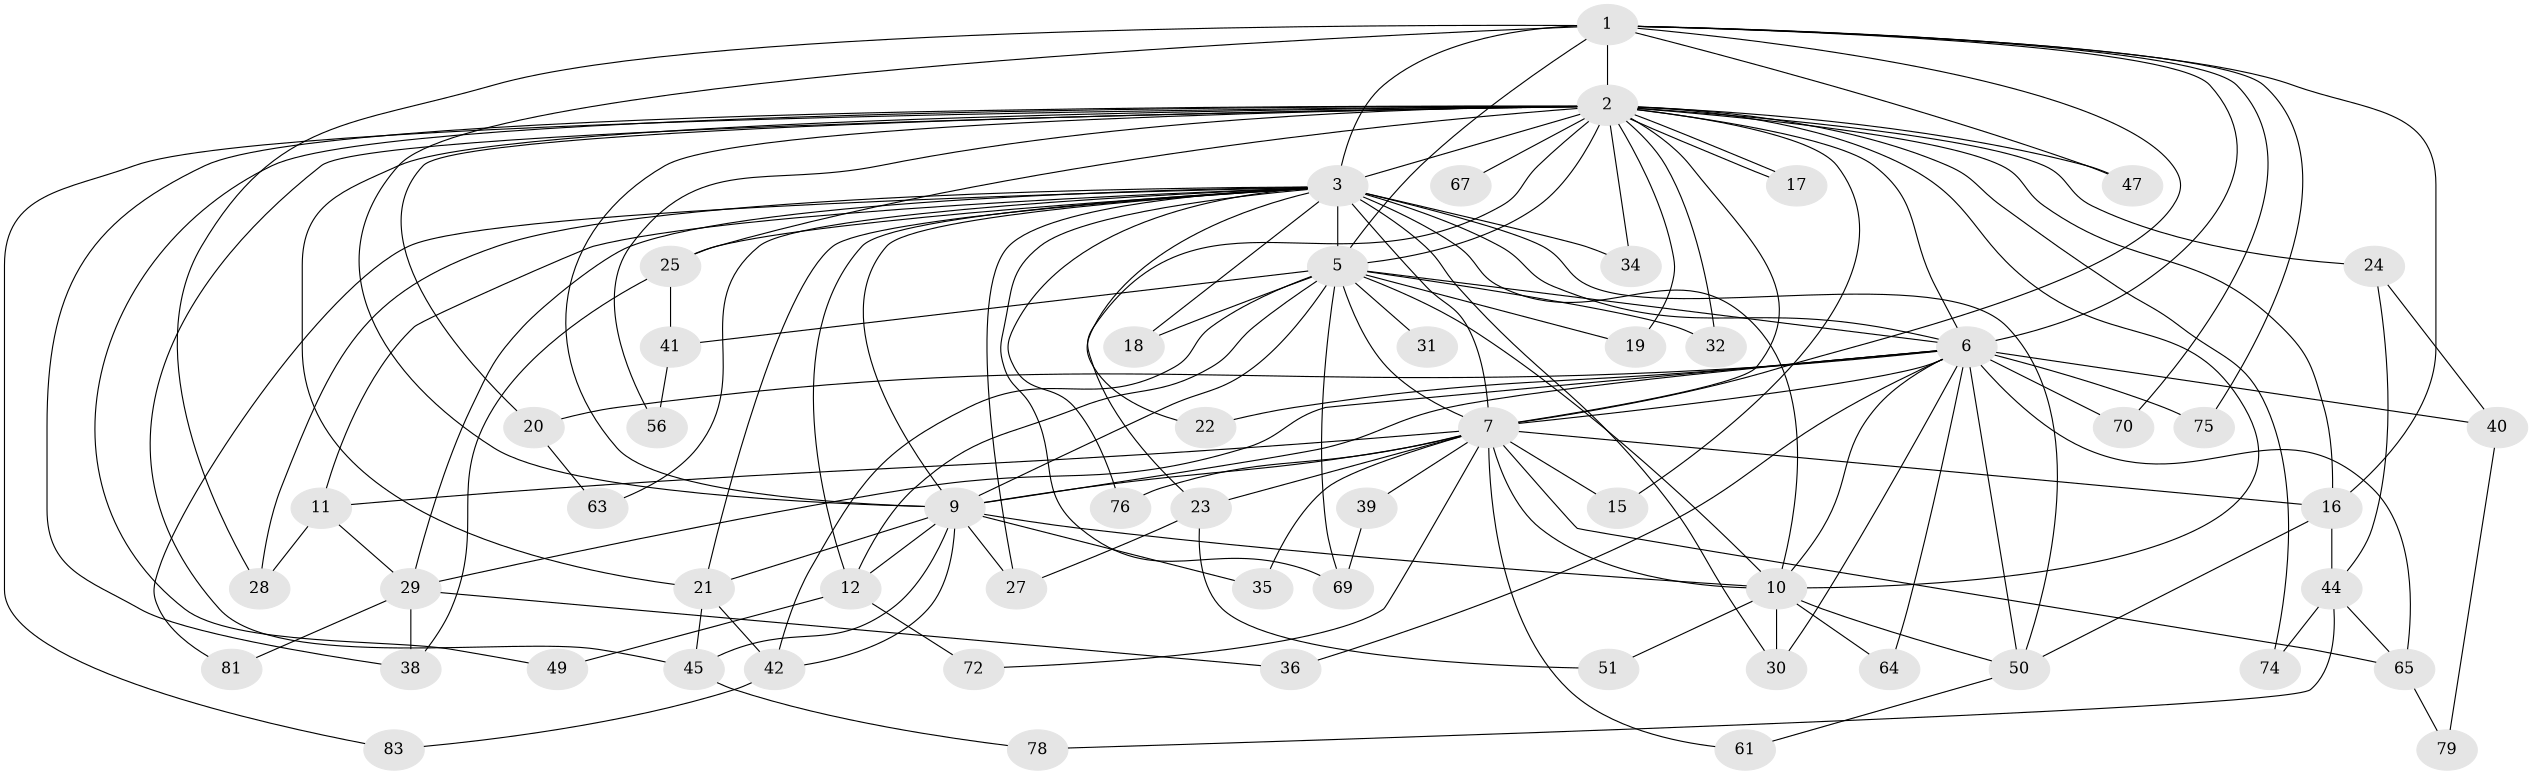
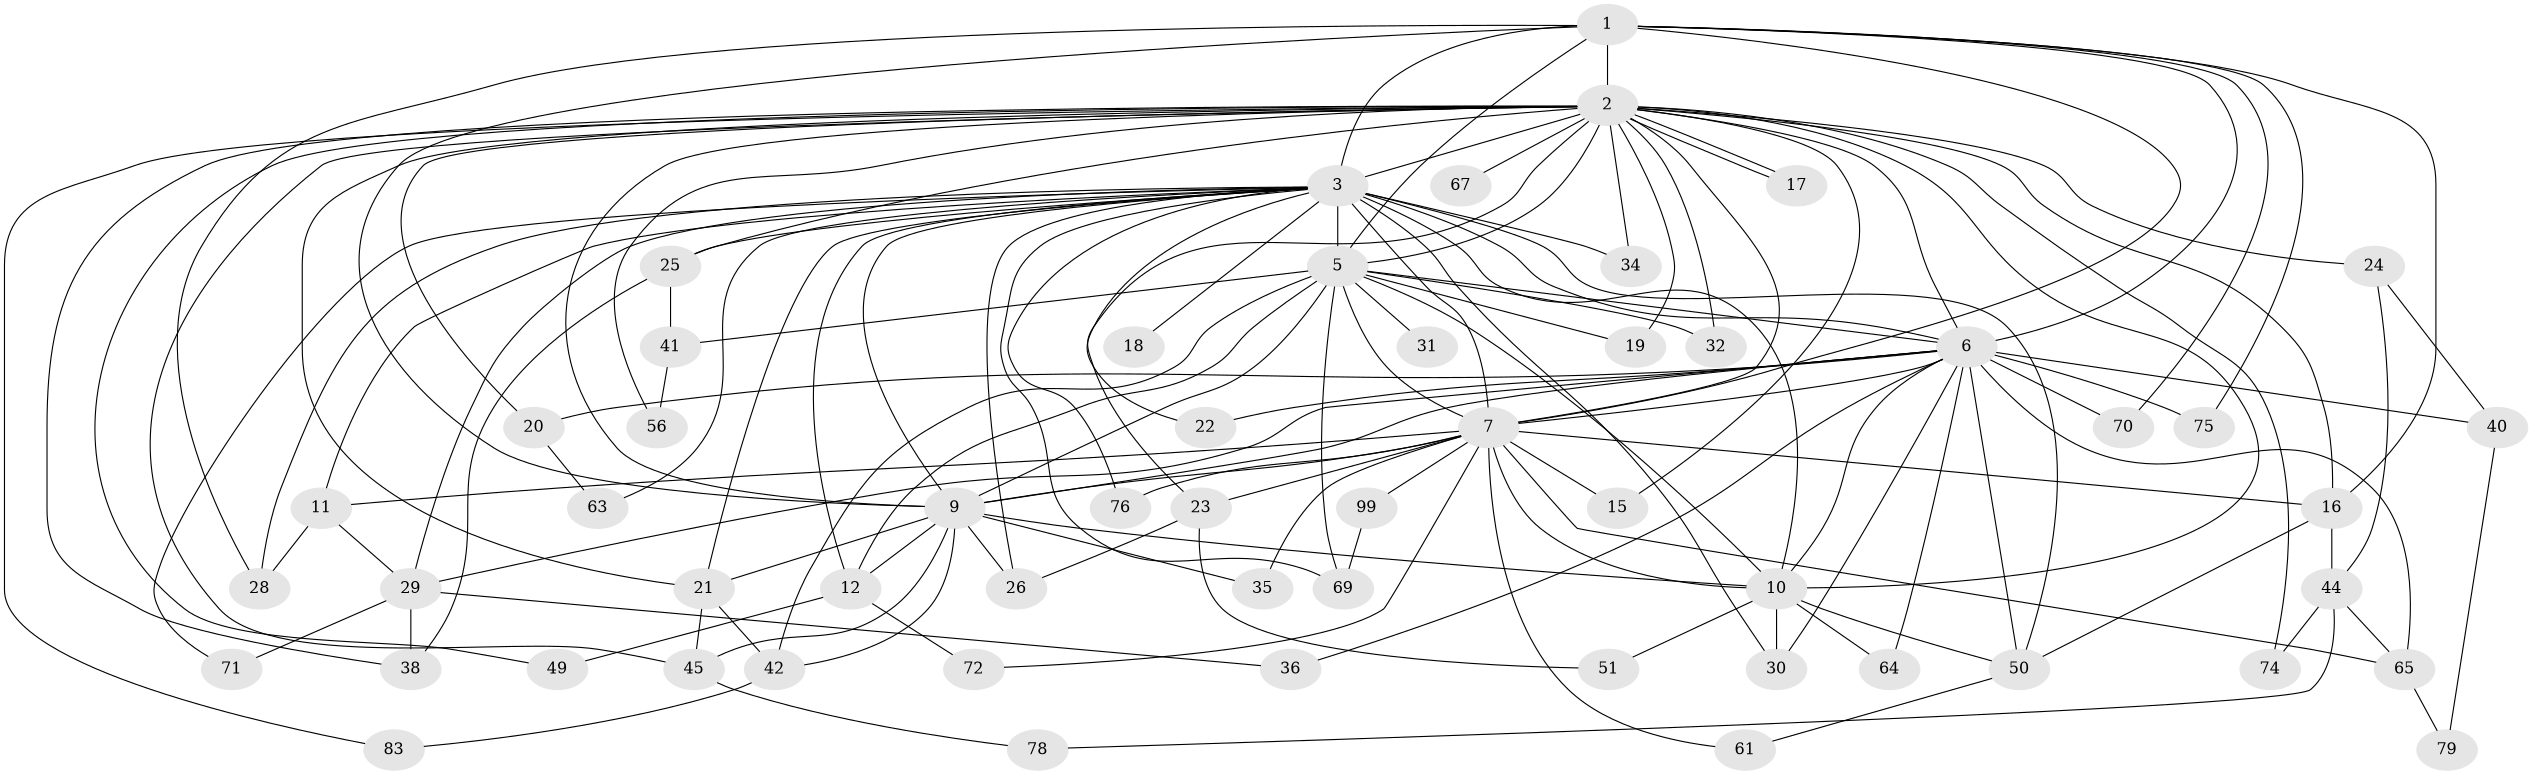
node "47": removed
edge "5" -- "18": removed
node "39": label "39" -> "99"
node "27": label "27" -> "26"
node "81": label "81" -> "71"
